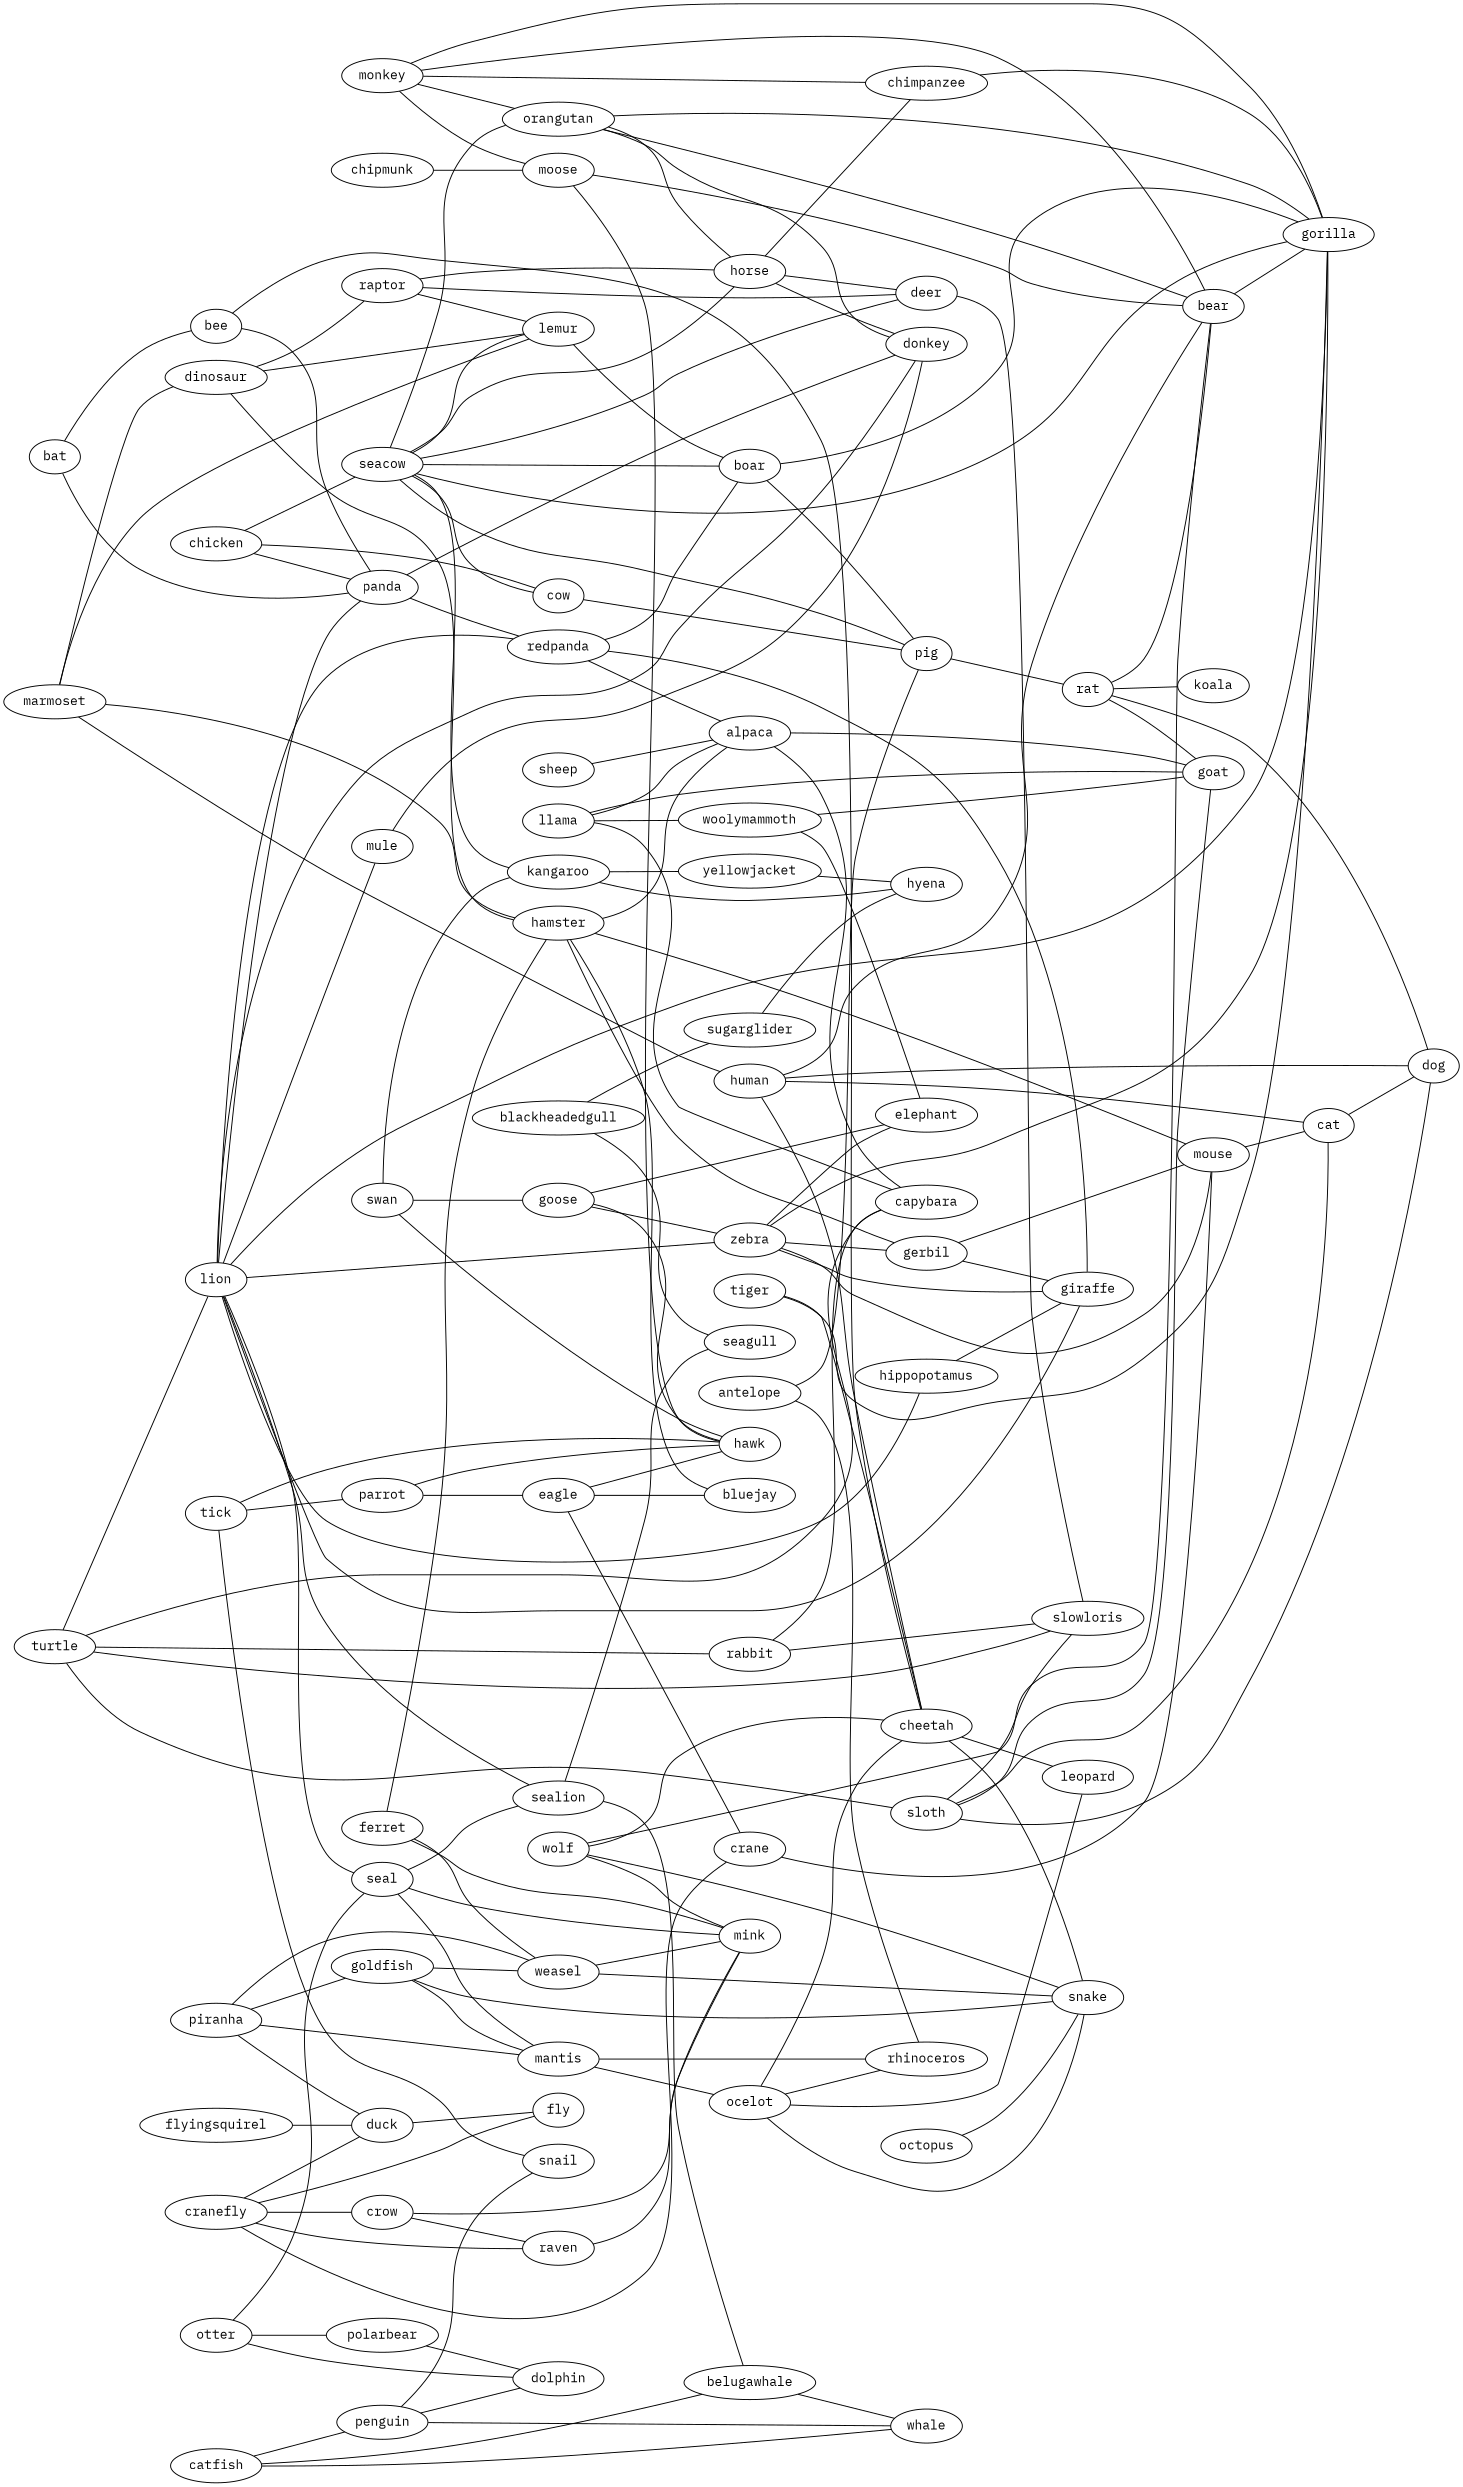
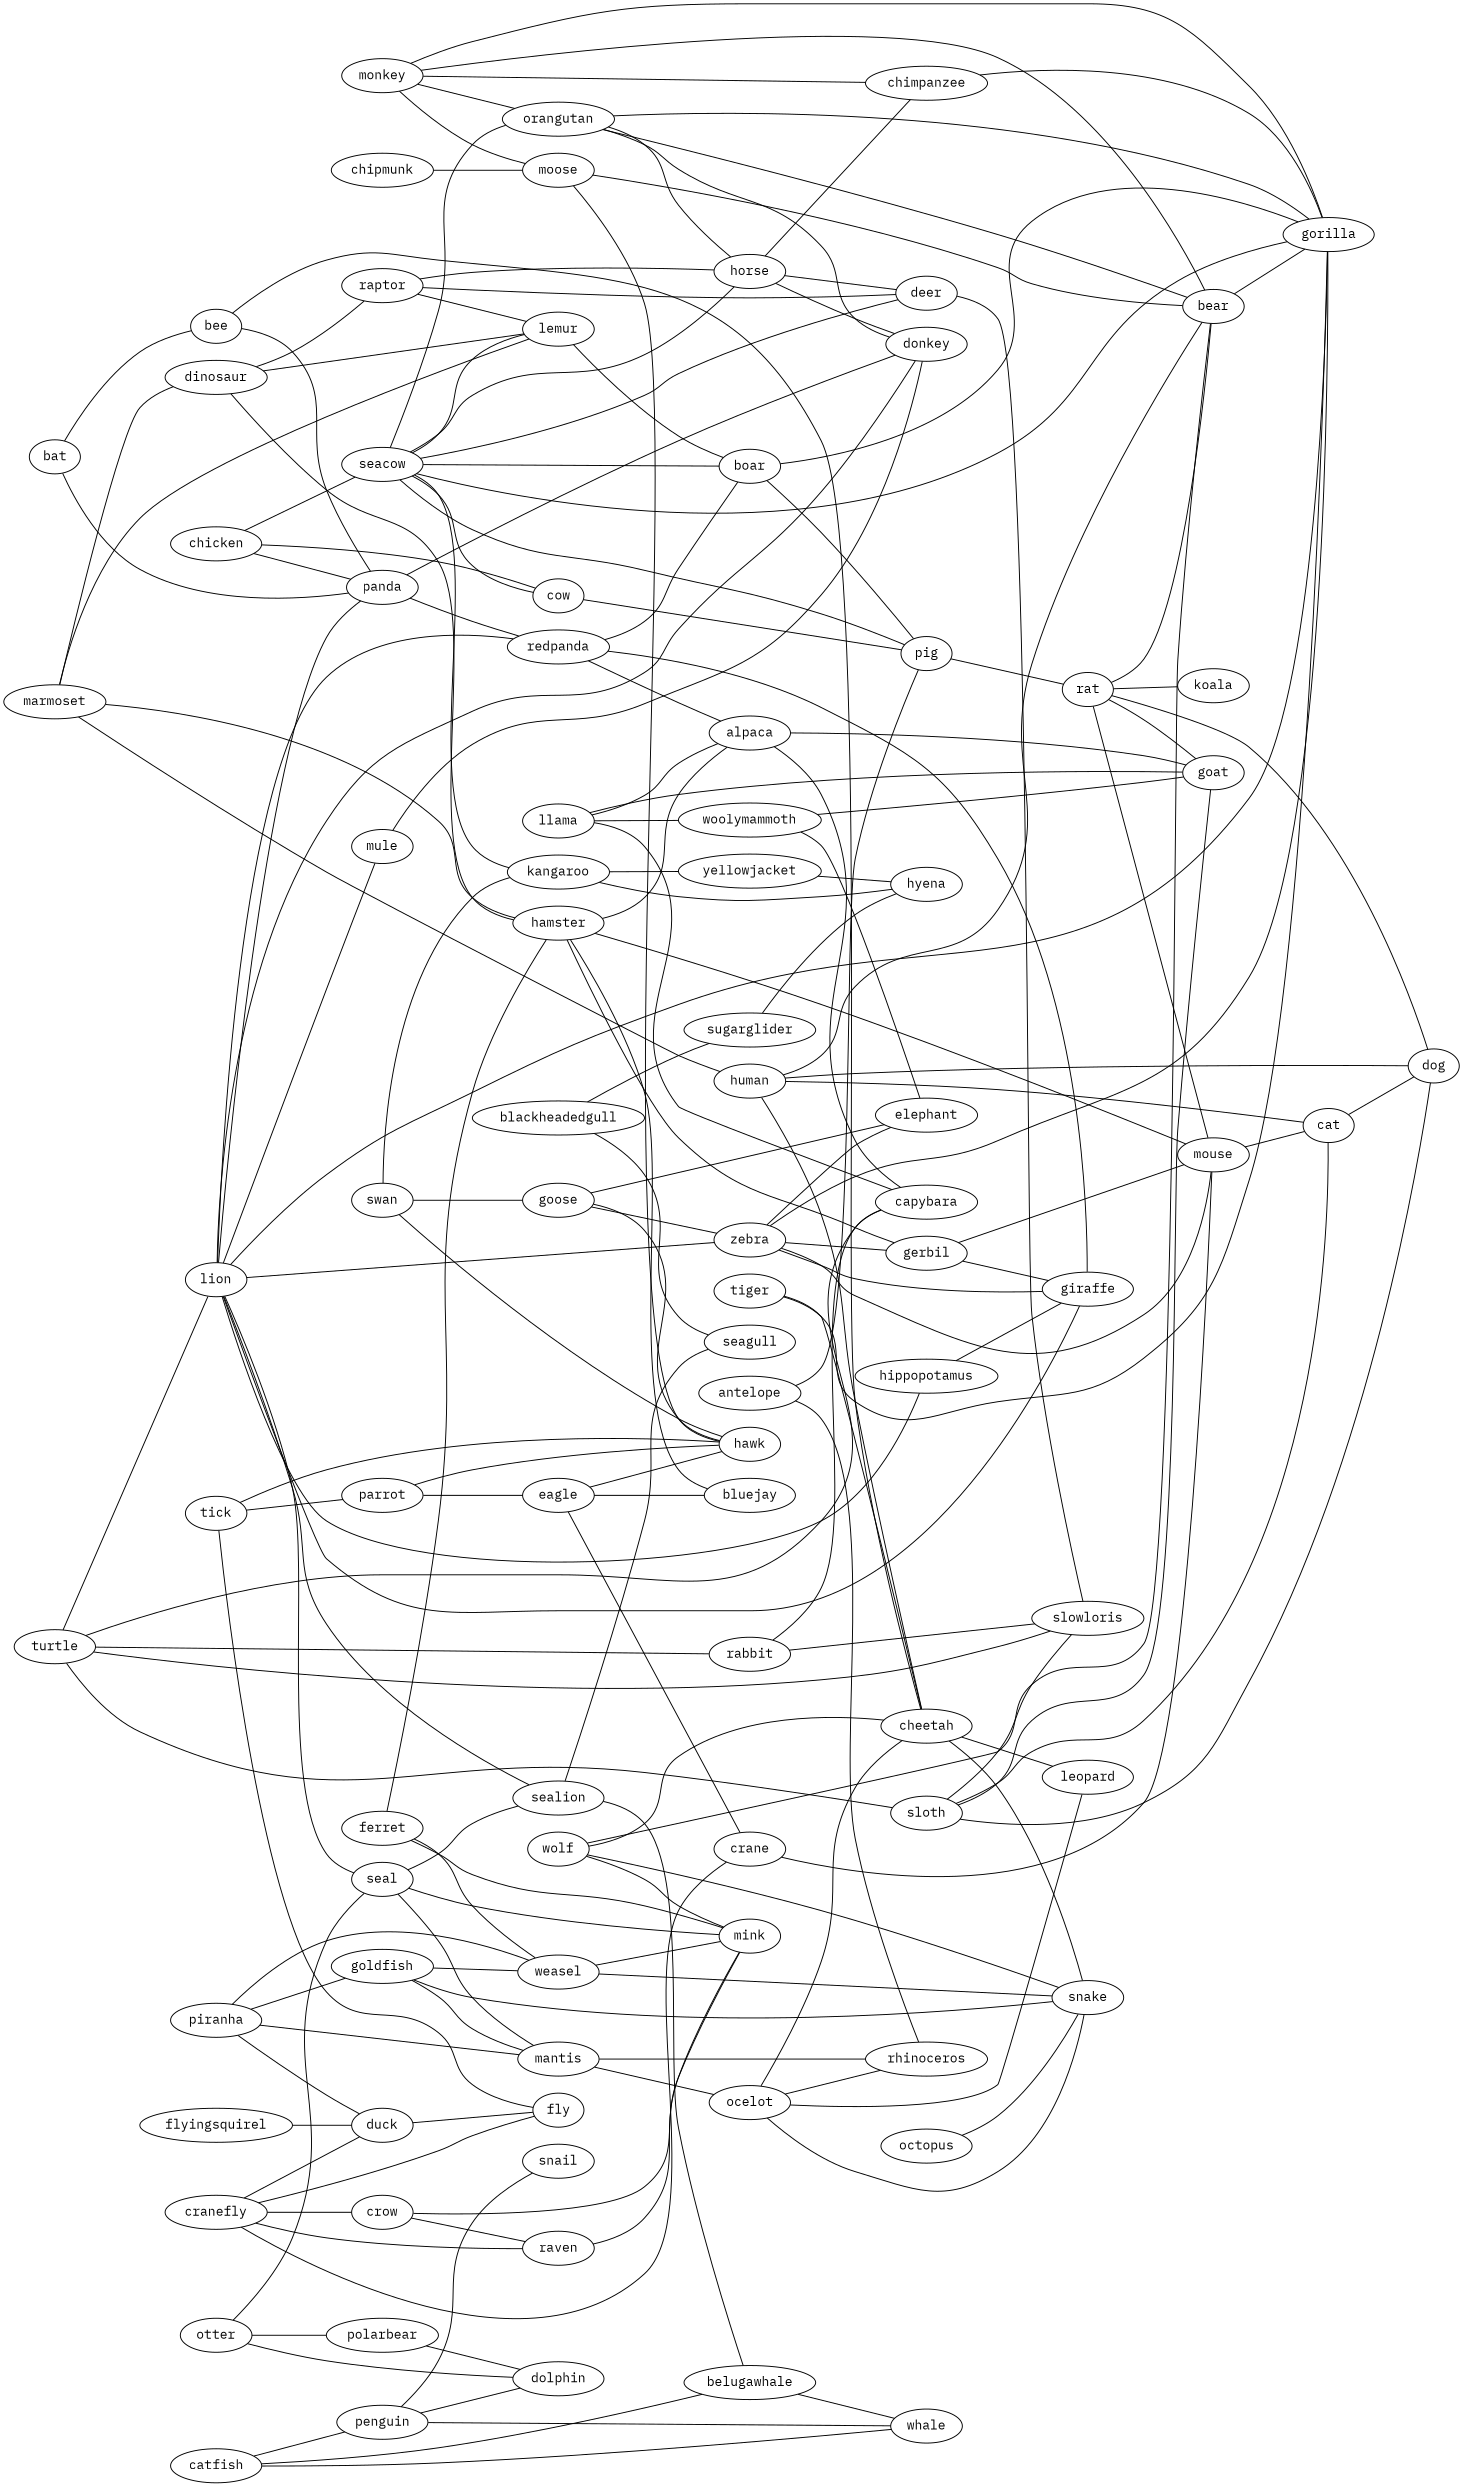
node "sheep": removed
edge "rat" -- "mouse": added
edge "tick" -- "snail": now "tick" -- "fly"
